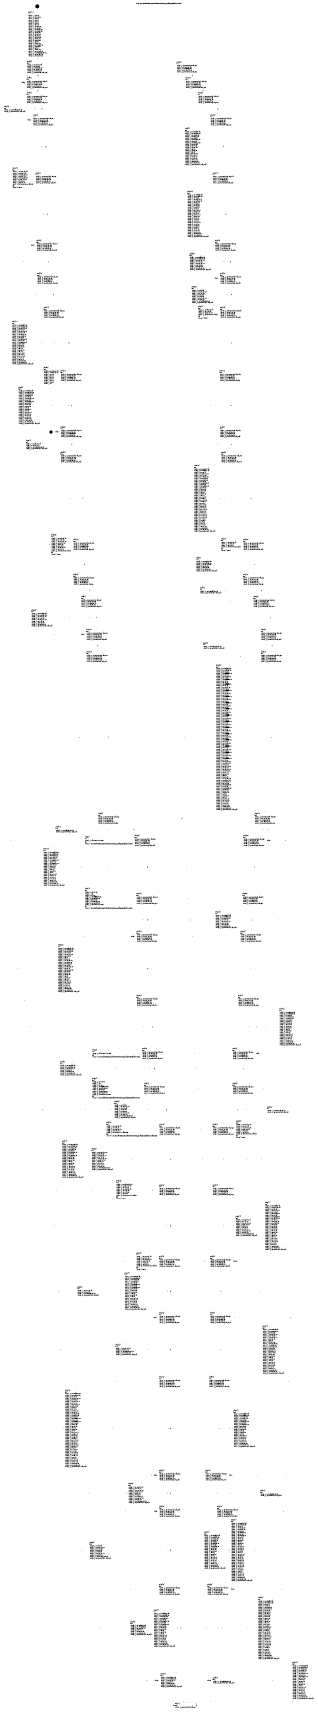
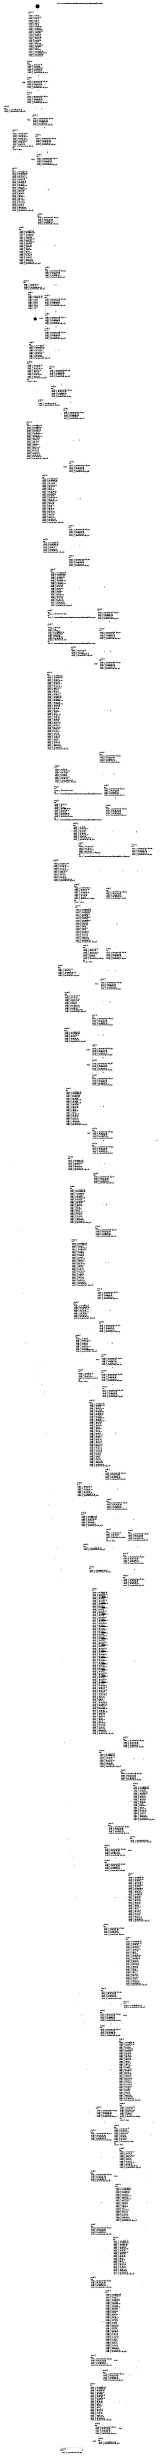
node "0x40237f [36]": added
edge "0x401cdb [28]" -> "0x402243 [30]": now "0x401cdb [28]" -> "0x401cf7 [28]"
node "0x402b22 [32]": added
